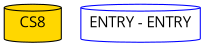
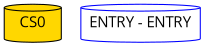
node "CS8": label "CS8" -> "CS0"
